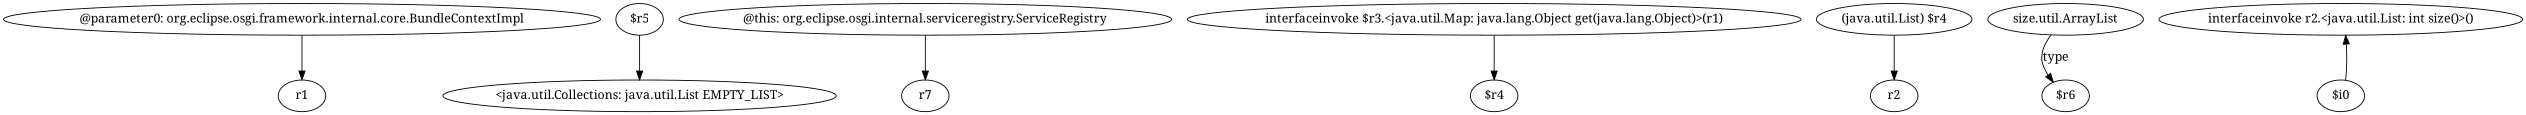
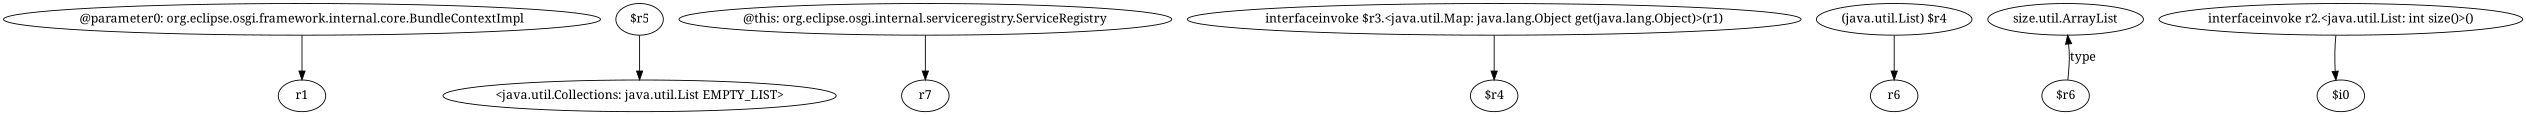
edge "size.util.ArrayList" -> "$r6": reversed
edge "$i0" -> "interfaceinvoke r2.<java.util.List: int size()>()": reversed
node "r2": label "r2" -> "r6"
